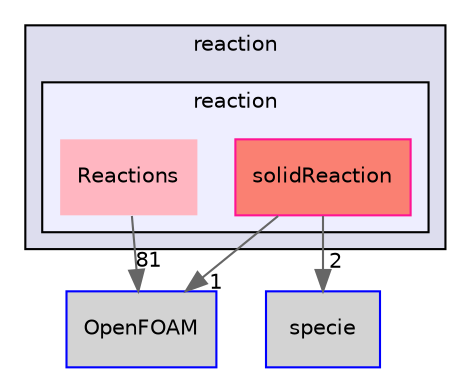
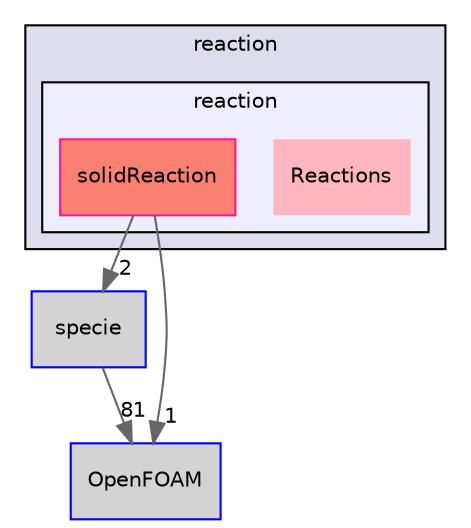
edge "Reactions" -> "OpenFOAM": now "specie" -> "OpenFOAM"
